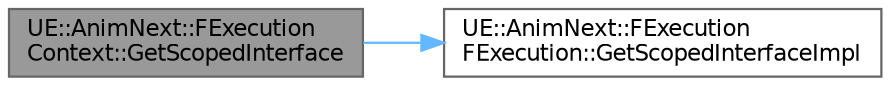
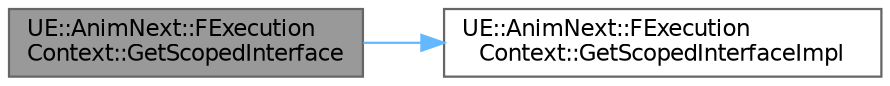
node "UE::AnimNext::FExecution FExecution::GetScopedInterfaceImpl": label "UE::AnimNext::FExecution FExecution::GetScopedInterfaceImpl" -> "UE::AnimNext::FExecution Context::GetScopedInterfaceImpl"
